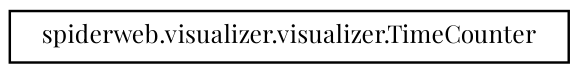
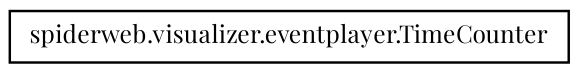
node "spiderweb.visualizer.visualizer.TimeCounter": label "spiderweb.visualizer.visualizer.TimeCounter" -> "spiderweb.visualizer.eventplayer.TimeCounter"
